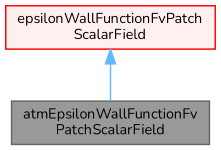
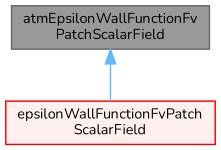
edge "atmEpsilonWallFunctionFv PatchScalarField" -> "epsilonWallFunctionFvPatch ScalarField": reversed
